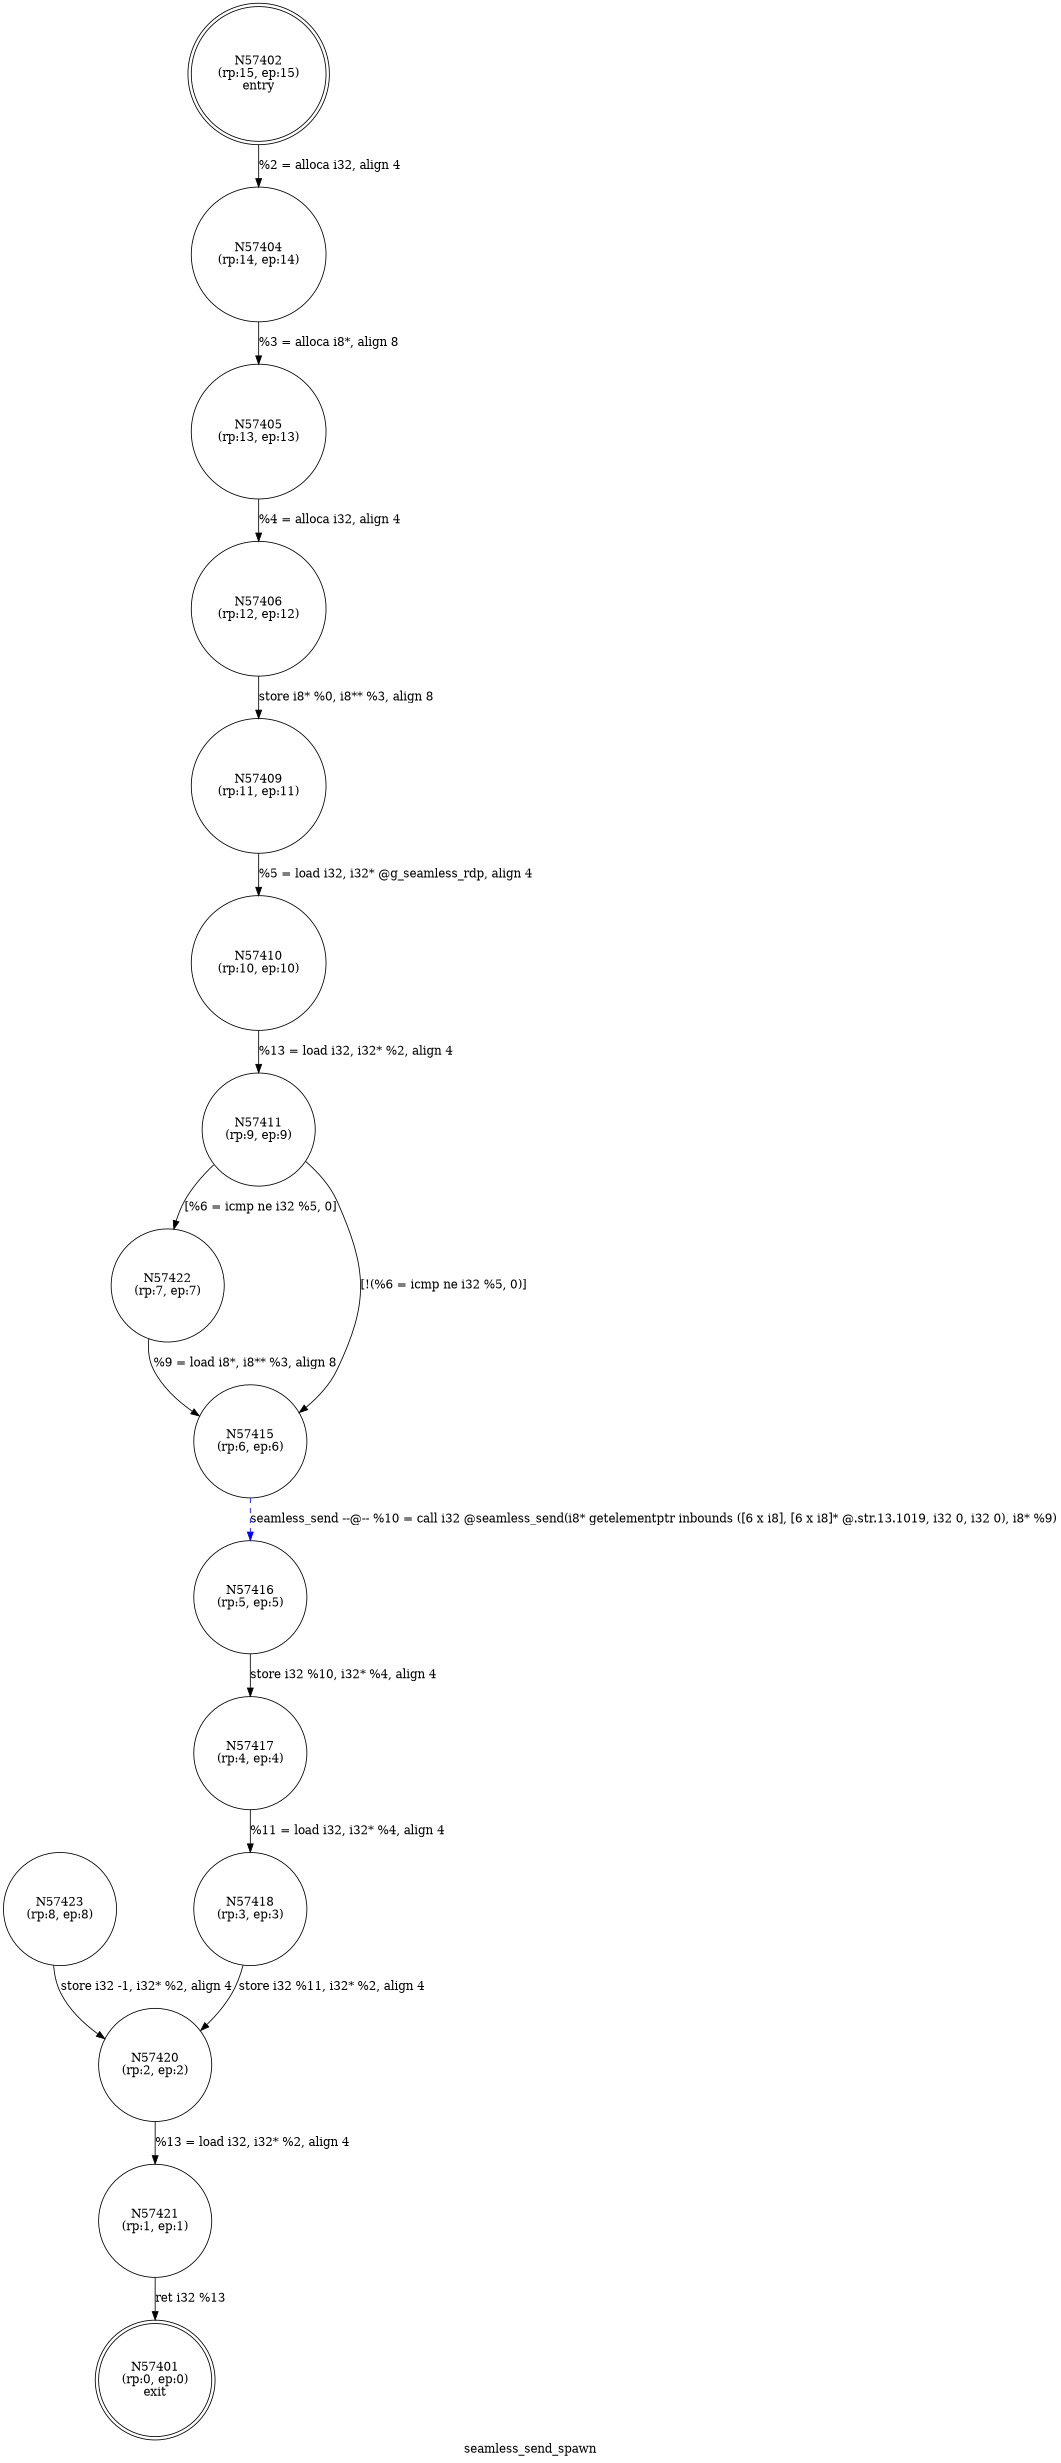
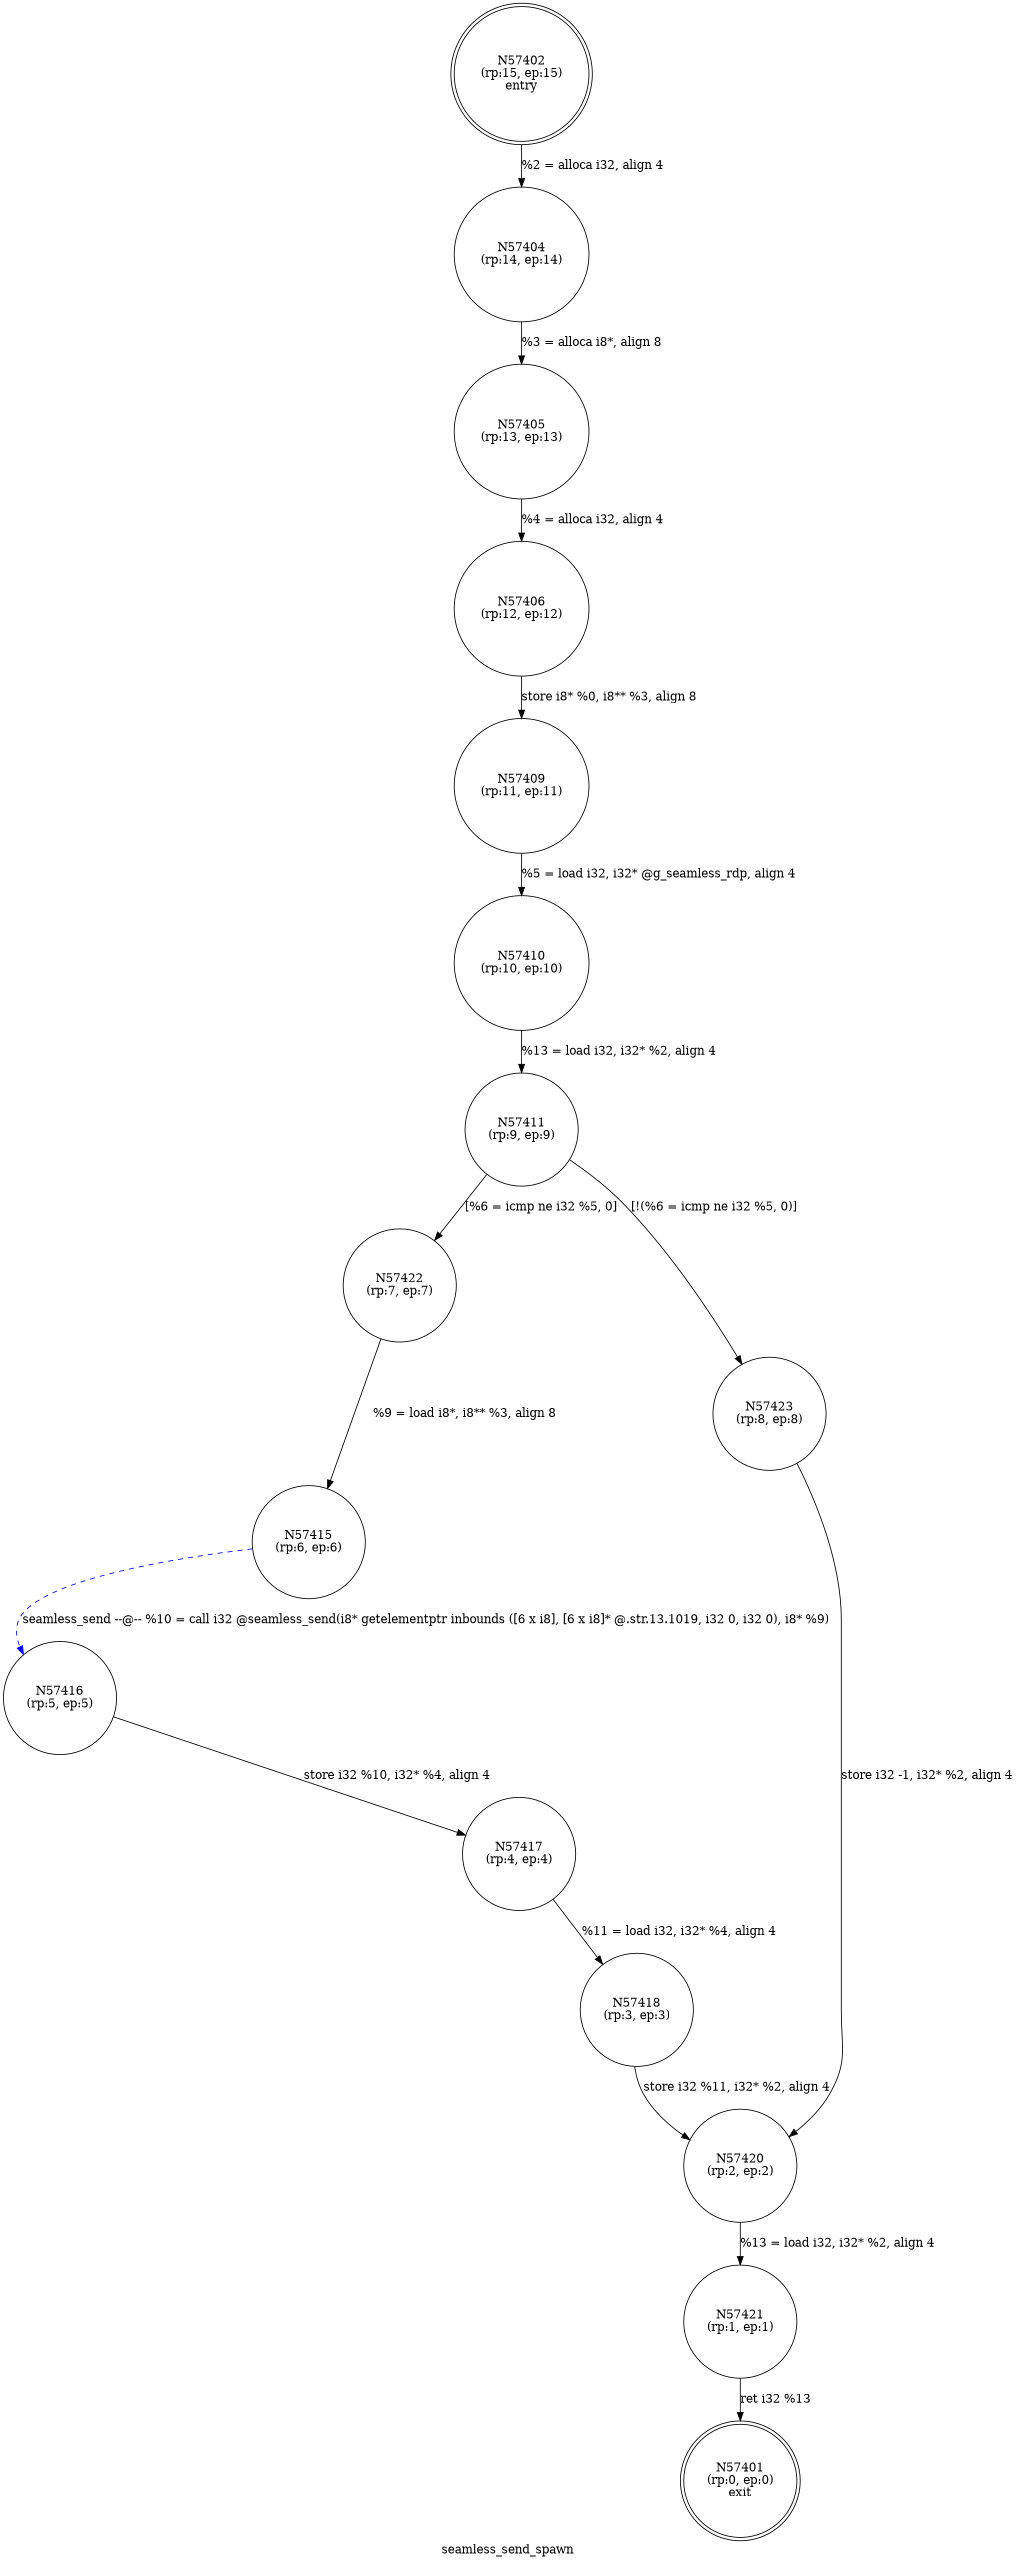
edge "N57411 (rp:9, ep:9)" -> "N57415 (rp:6, ep:6)": now "N57411 (rp:9, ep:9)" -> "N57423 (rp:8, ep:8)"
